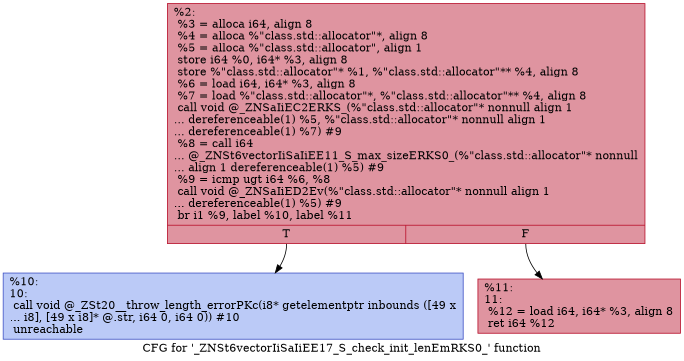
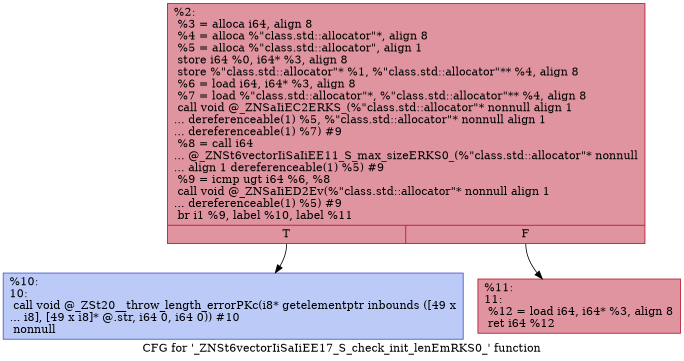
node "%10:": text "unreachable" -> "nonnull"
